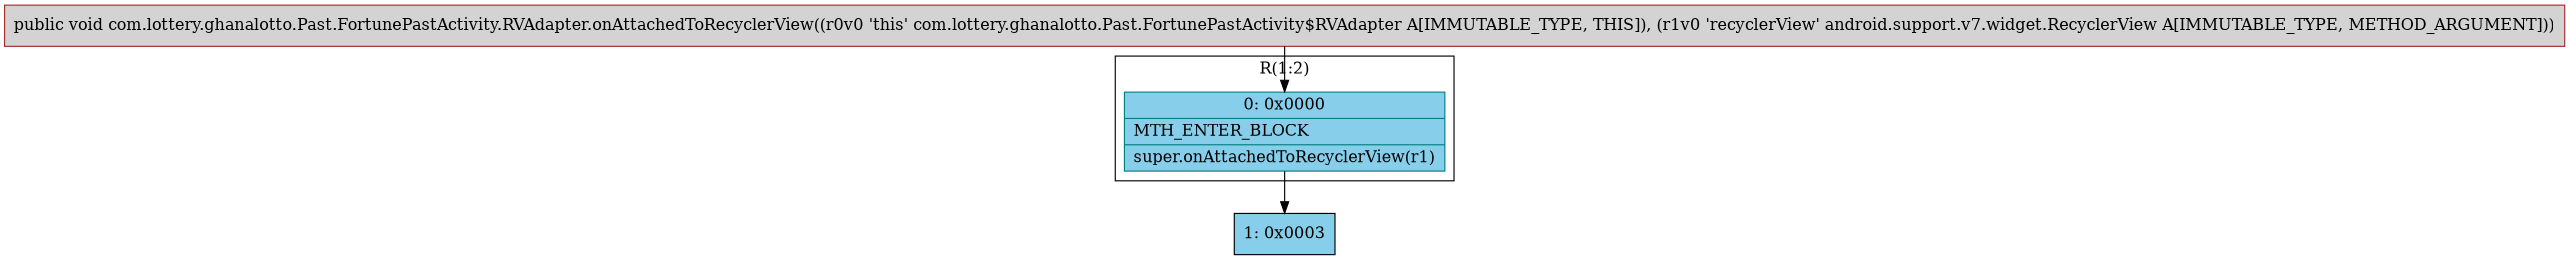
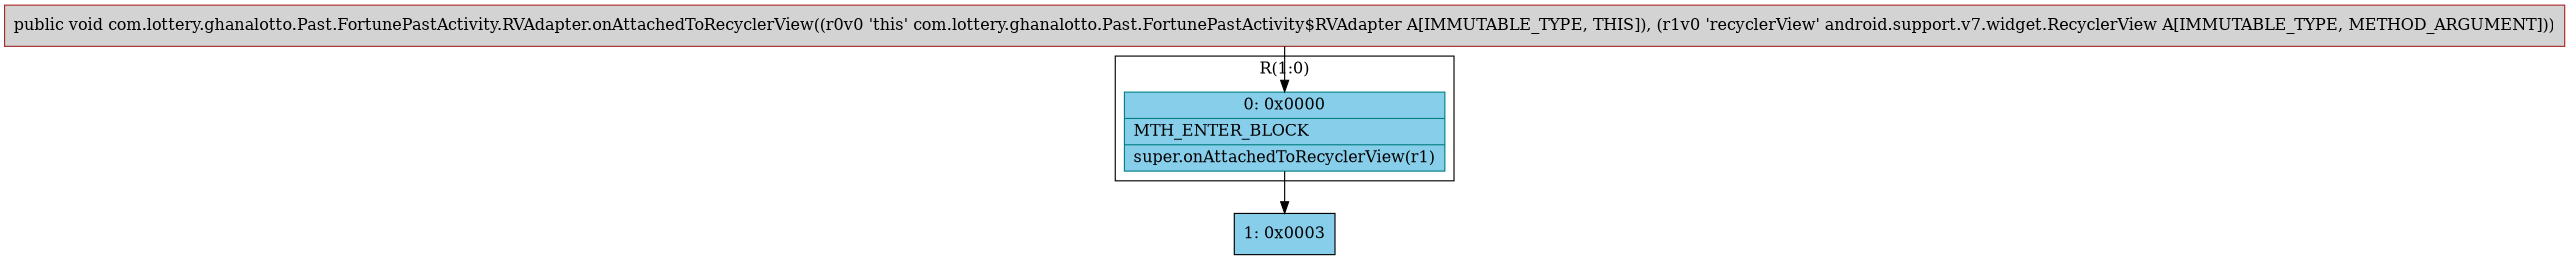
cluster "R(1:2)": label "R(1:2)" -> "R(1:0)"
